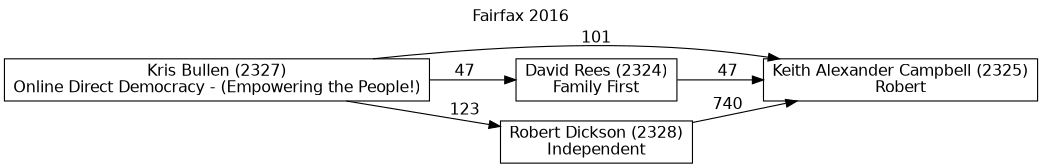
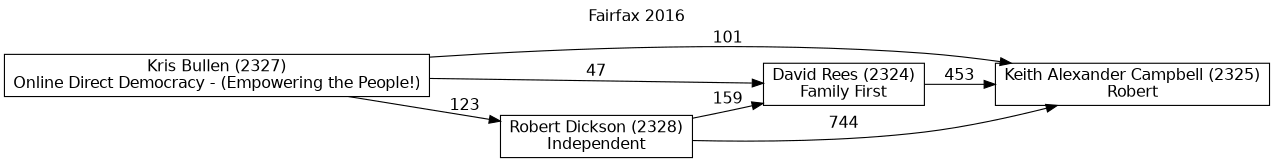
edge "David Rees (2324) Family First" -> "Keith Alexander Campbell (2325) Robert": label "47" -> "453"
edge "Robert Dickson (2328) Independent" -> "Keith Alexander Campbell (2325) Robert": label "740" -> "744"
edge "Robert Dickson (2328) Independent" -> "David Rees (2324) Family First": added, label "159"
